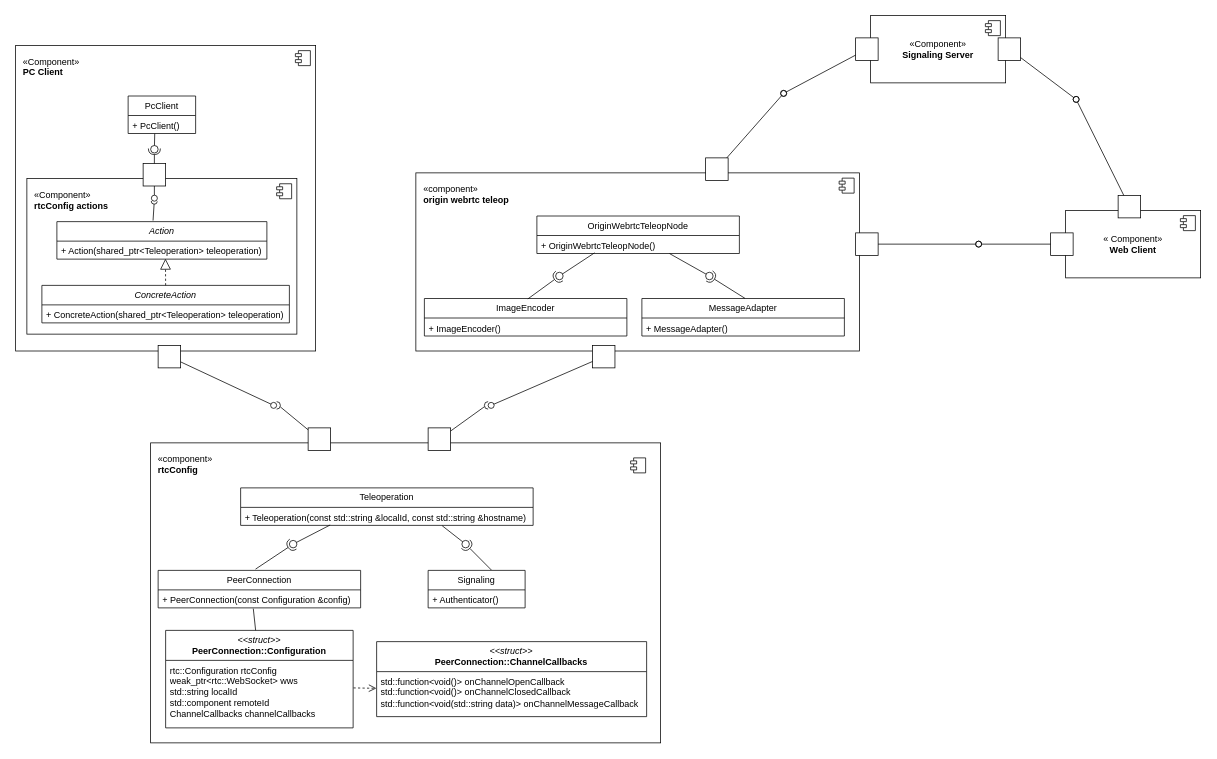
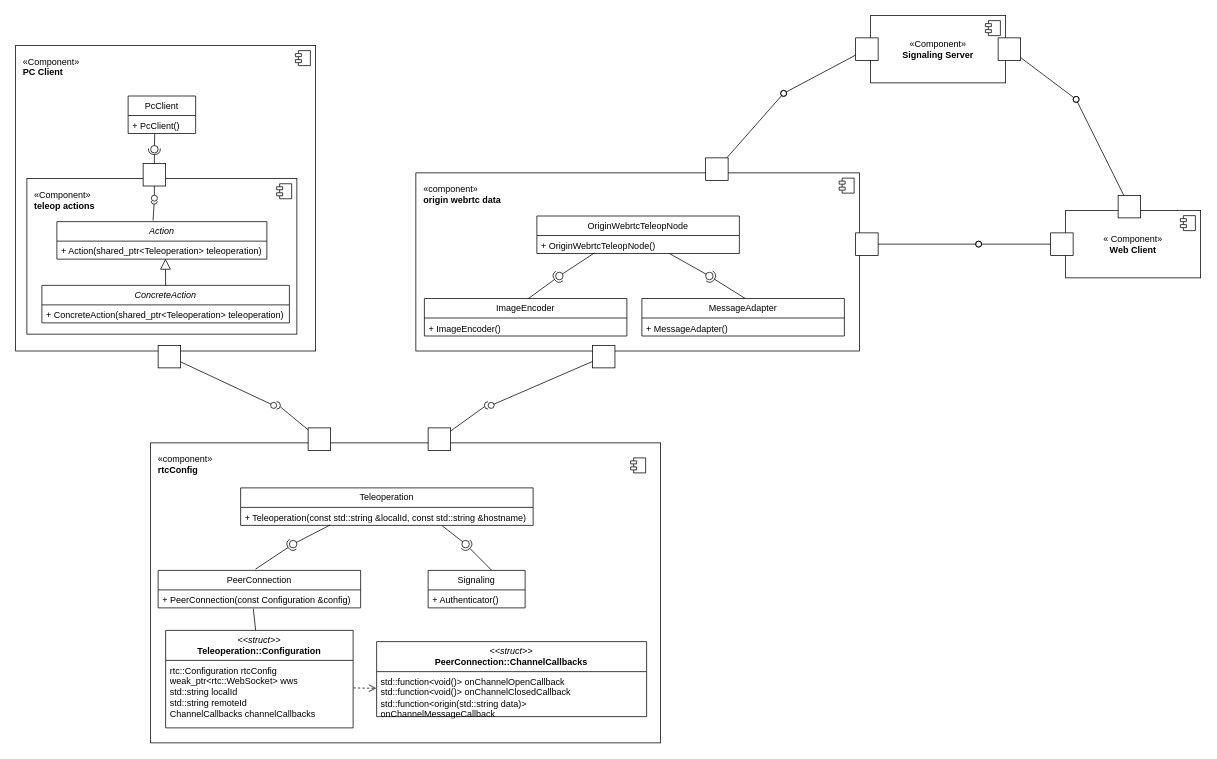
node "«component» origin webrtc teleop": label "«component» origin webrtc teleop" -> "«component» origin webrtc data"
node "«Component» rtcConfig actions": label "«Component» rtcConfig actions" -> "«Component» teleop actions"
edge "ConcreteAction" -> "+ Action(shared_ptr<Teleoperation> teleoperation)": style dashed -> solid
node "<<struct>> PeerConnection::Configuration": label "<<struct>> PeerConnection::Configuration" -> "<<struct>> Teleoperation::Configuration"
node "rtc::Configuration rtcConfig weak_ptr<rtc::WebSocket> wws std::string localId std::component remoteId ChannelCallbacks channelCallbacks": label "rtc::Configuration rtcConfig weak_ptr<rtc::WebSocket> wws std::string localId std::component remoteId ChannelCallbacks channelCallbacks" -> "rtc::Configuration rtcConfig weak_ptr<rtc::WebSocket> wws std::string localId std::string remoteId ChannelCallbacks channelCallbacks"
node "std::function<void()> onChannelOpenCallback std::function<void()> onChannelClosedCallback std::function<void(std::string data)> onChannelMessageCallback": label "std::function<void()> onChannelOpenCallback std::function<void()> onChannelClosedCallback std::function<void(std::string data)> onChannelMessageCallback" -> "std::function<void()> onChannelOpenCallback std::function<void()> onChannelClosedCallback std::function<origin(std::string data)> onChannelMessageCallback"
